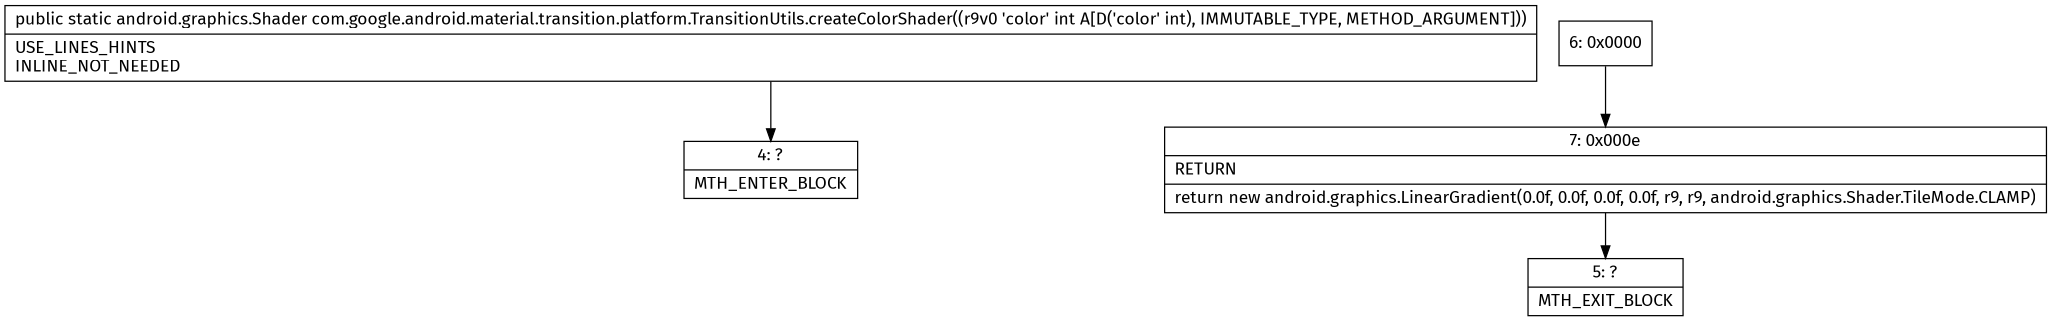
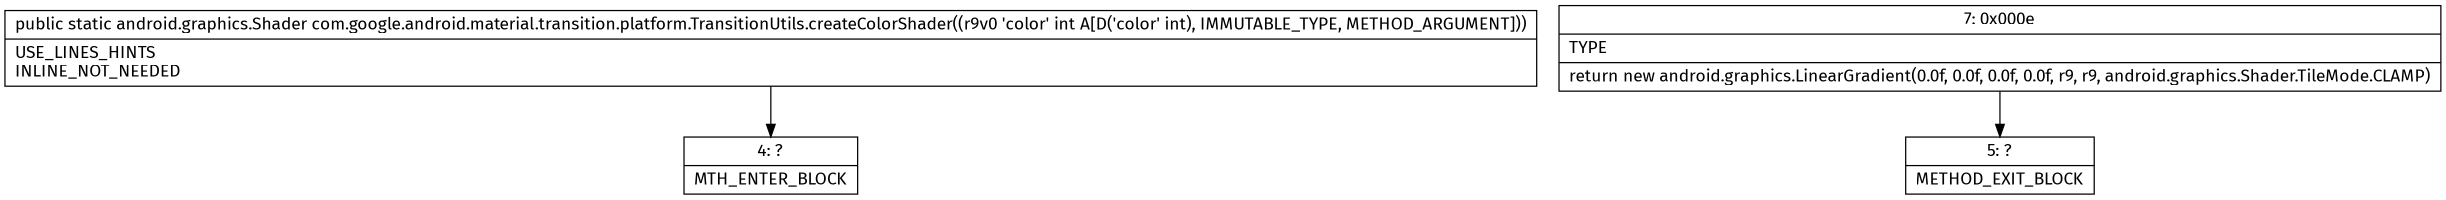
node "6: 0x0000": removed
node "7: 0x000e": text "RETURN" -> "TYPE"
node "5: ?": text "MTH_EXIT_BLOCK" -> "METHOD_EXIT_BLOCK"
